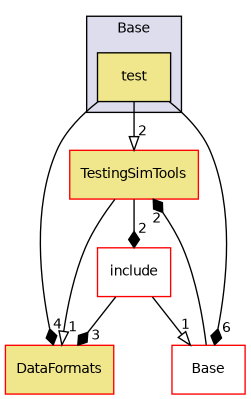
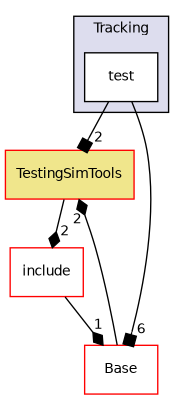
cluster "Base": label "Base" -> "Tracking"
node "test": fillcolor khaki -> white
edge "test" -> "TestingSimTools": arrowhead onormal -> box
edge "test" -> "Base": arrowhead diamond -> box
edge "include" -> "Base": arrowhead onormal -> diamond
node "DataFormats": removed
